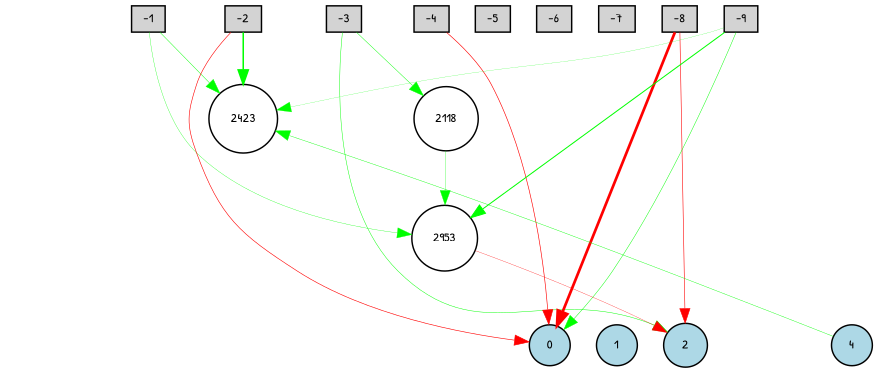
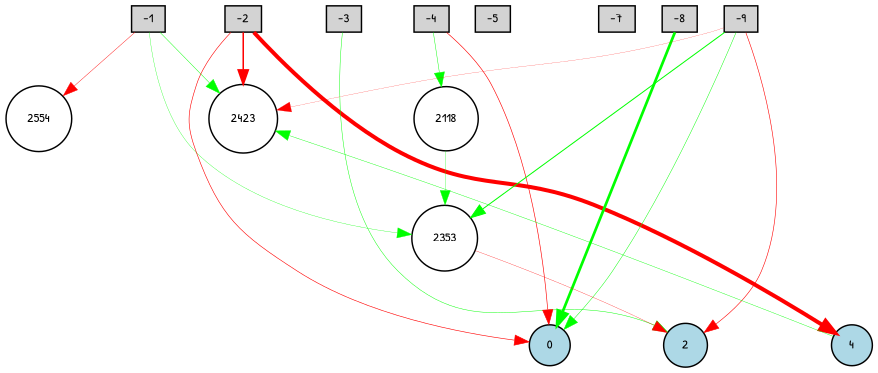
node "-6": removed
edge "-2" -> "2423": color green -> red
edge "-3" -> "2118": now "-4" -> "2118"
edge "-9" -> "2423": color green -> red
node "2554": added
edge "-8" -> "2": now "-9" -> "2"
edge "-8" -> "0": color red -> green
edge "-2" -> "4": added
node "2953": label "2953" -> "2353"
node "1": removed
